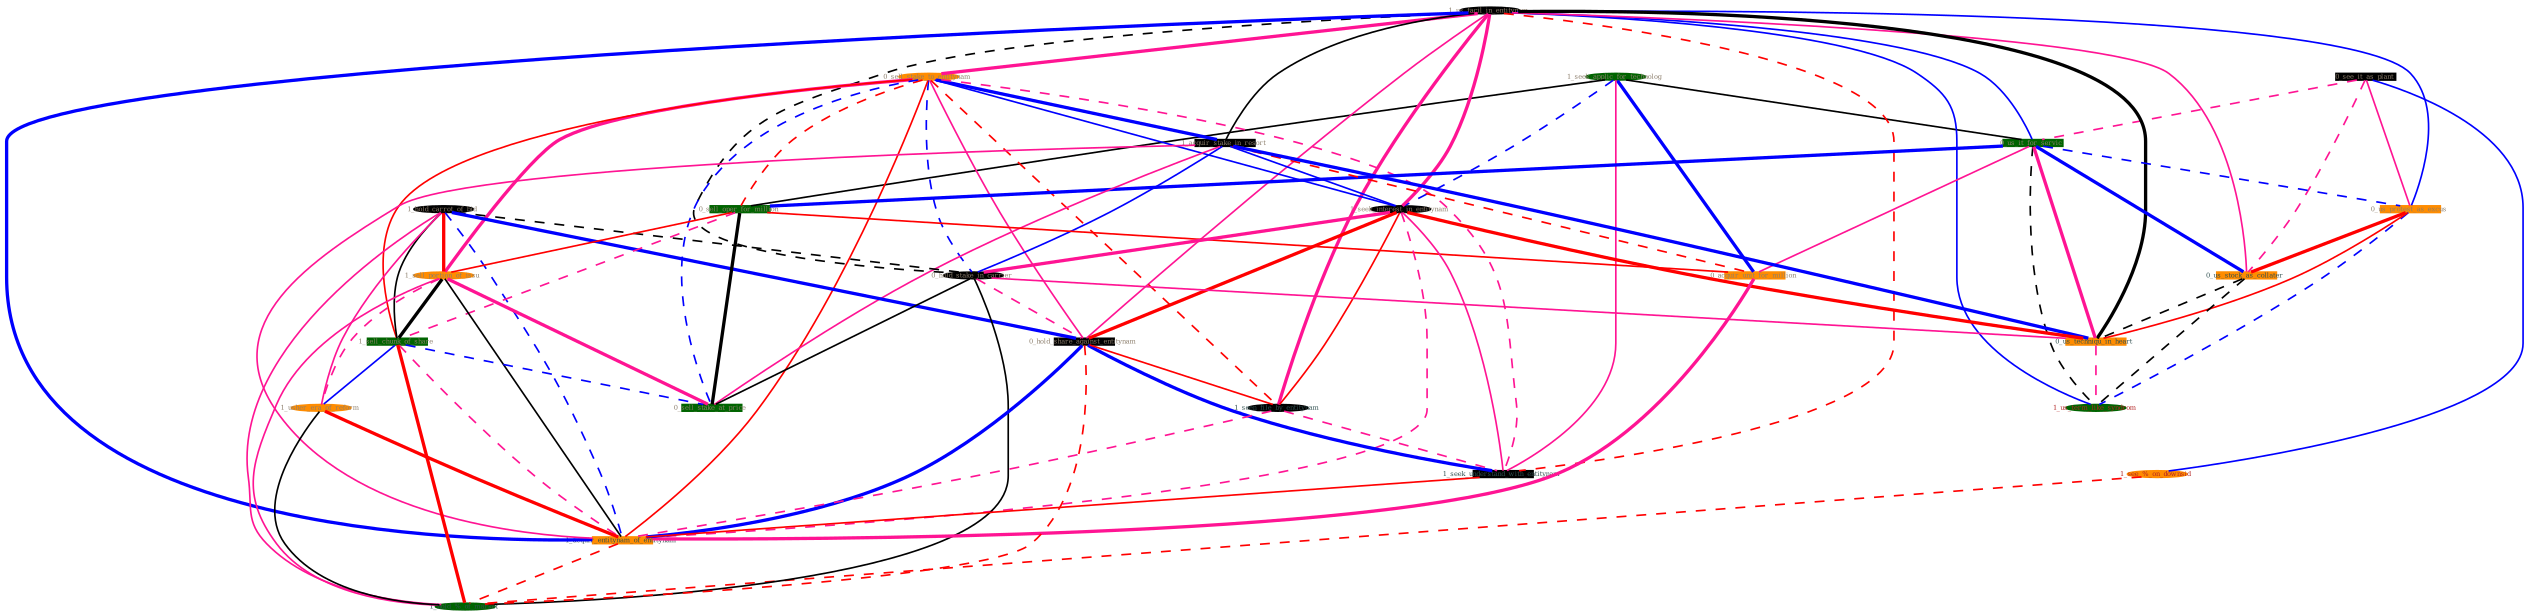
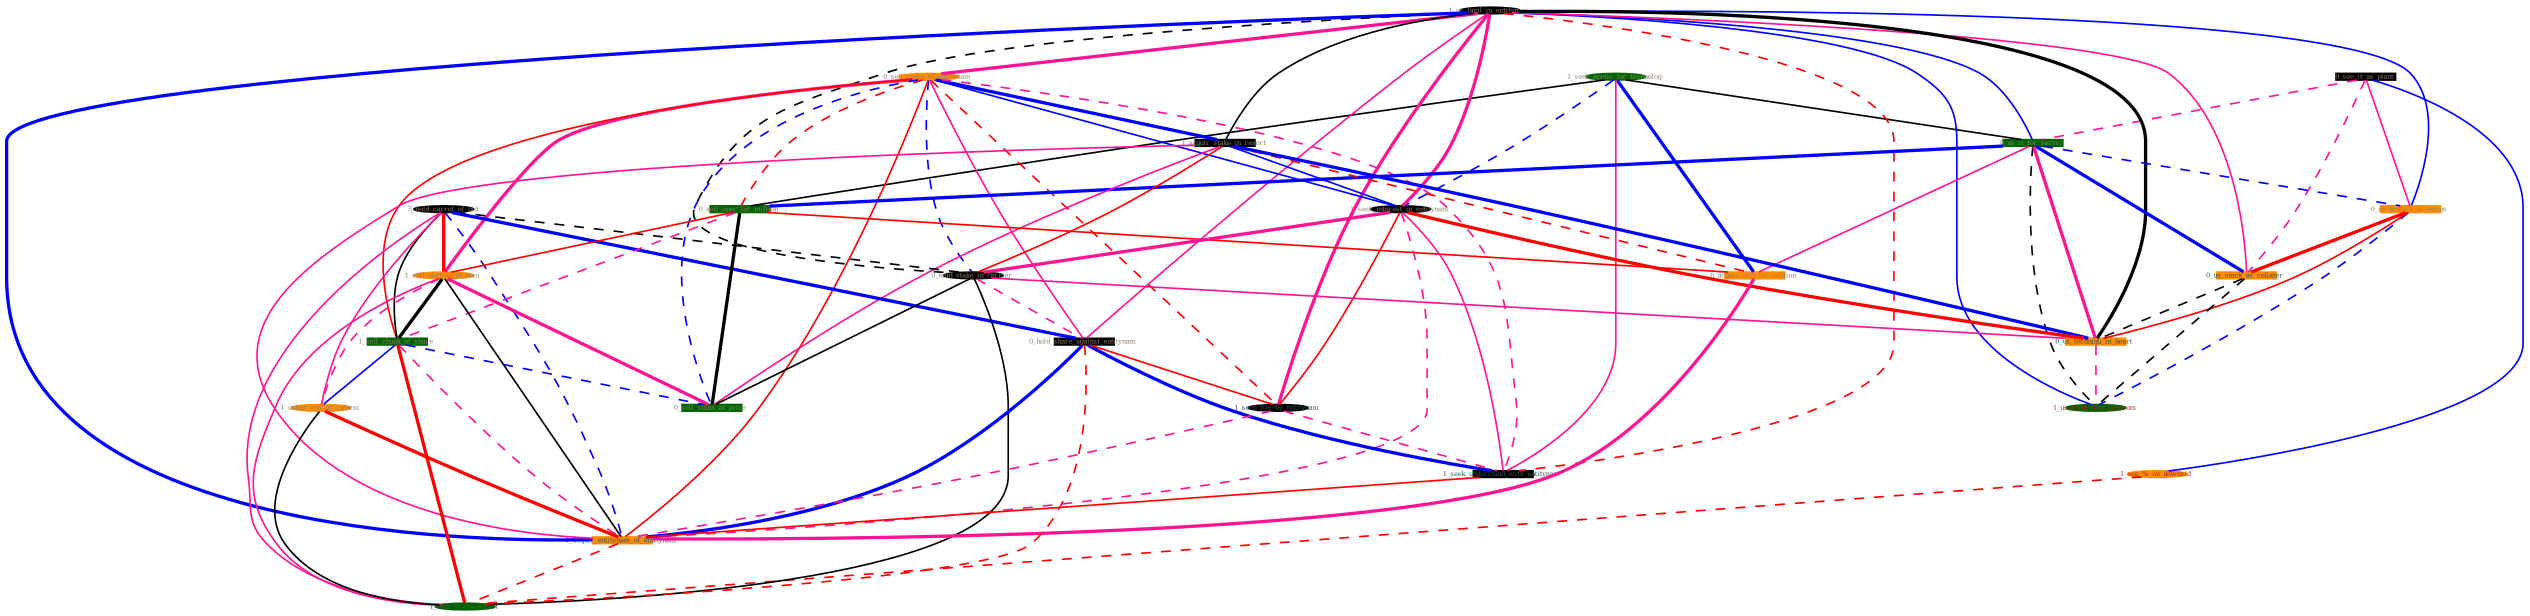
node "1_hold_carrot_of_bid": label "1_hold_carrot_of_bid" -> "5_hold_carrot_of_bid"
edge "1_acquir_stake_in_resort" -- "0_hold_stake_in_carrier": color blue -> red
edge "1_seek_interest_in_entitynam" -- "0_hold_share_against_entitynam": removed
